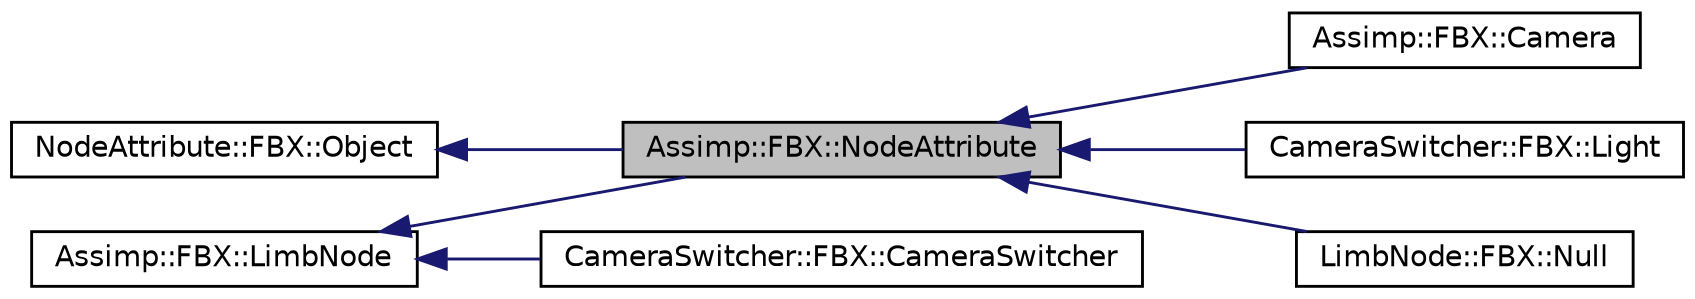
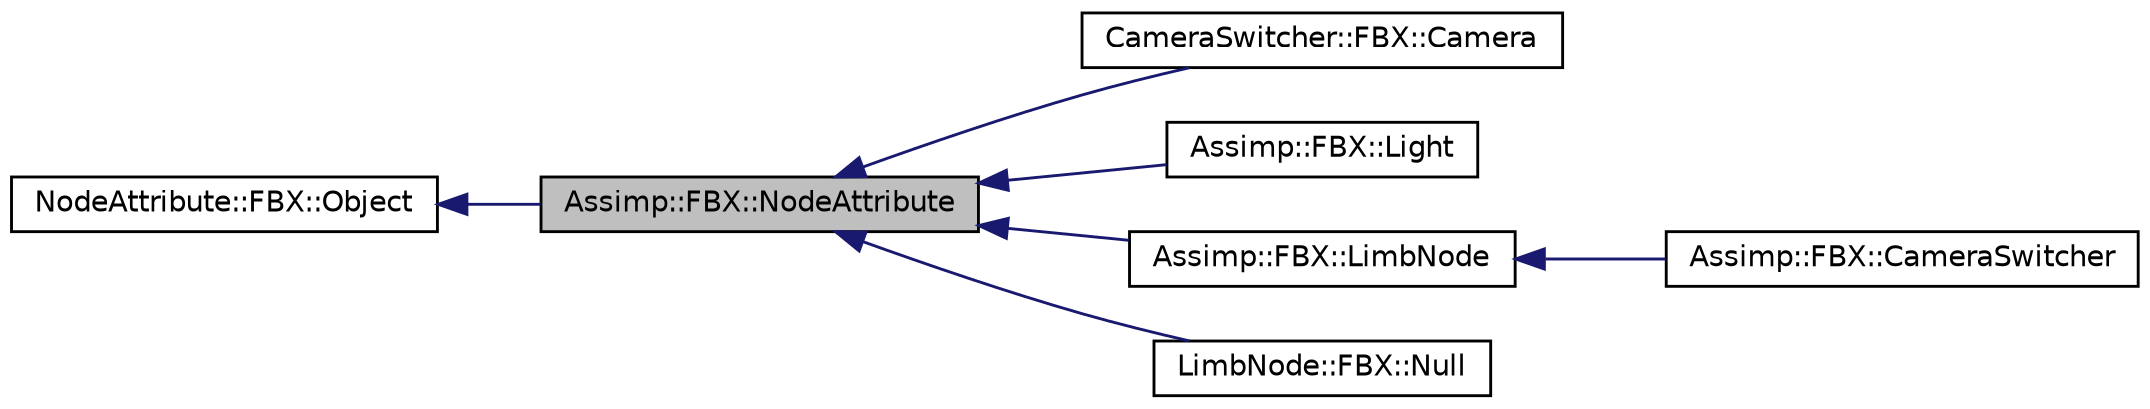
node "Assimp::FBX::Camera": label "Assimp::FBX::Camera" -> "CameraSwitcher::FBX::Camera"
node "CameraSwitcher::FBX::Light": label "CameraSwitcher::FBX::Light" -> "Assimp::FBX::Light"
edge "Assimp::FBX::NodeAttribute" -> "Assimp::FBX::LimbNode": reversed
node "CameraSwitcher::FBX::CameraSwitcher": label "CameraSwitcher::FBX::CameraSwitcher" -> "Assimp::FBX::CameraSwitcher"
